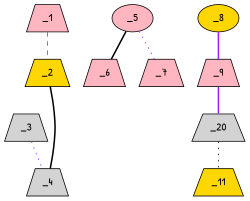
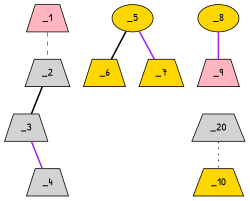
node "_5": fillcolor lightpink -> gold
edge "_5" -- "_7": style dotted -> bold
node "_2": fillcolor gold -> lightgrey
node "_6": fillcolor lightpink -> gold
node "_7": fillcolor lightpink -> gold
edge "_9" -- "_20": removed
edge "_2" -- "_4": now "_2" -- "_3"
edge "_3" -- "_4": style dotted -> bold
node "_11": label "_11" -> "_10"
